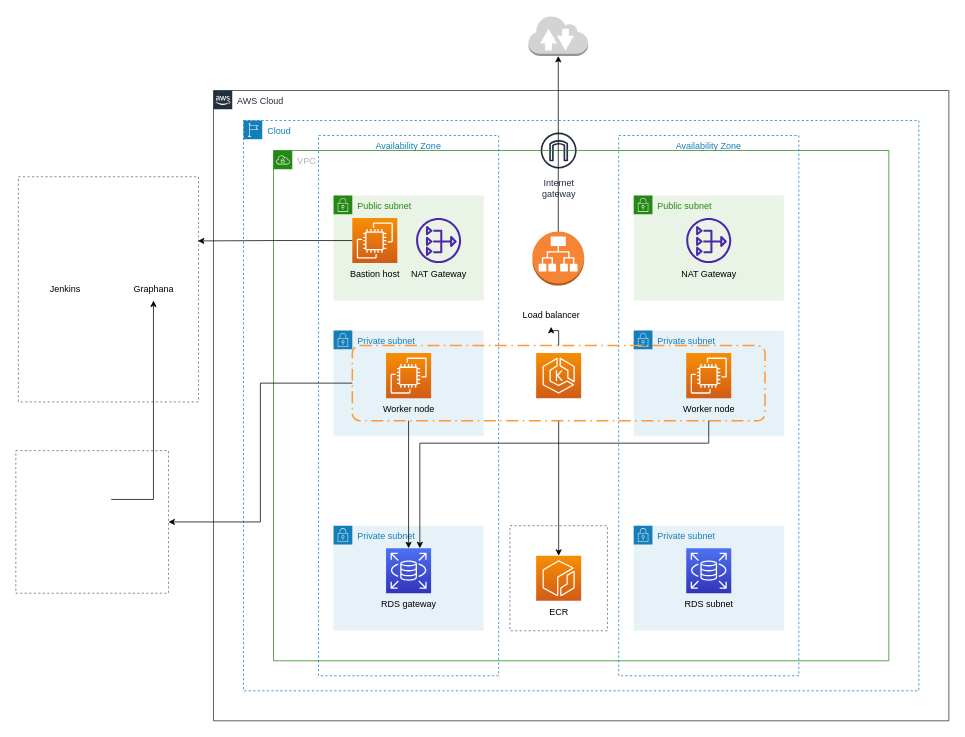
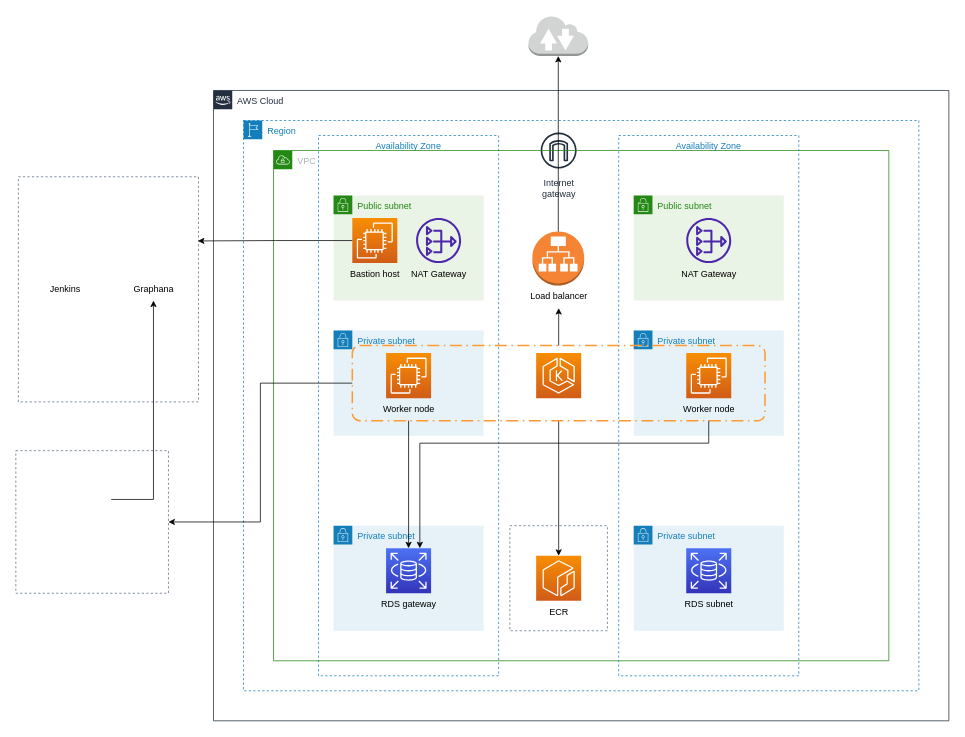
node "Cloud": label "Cloud" -> "Region"
node "Load balancer": moved (551, 315) -> (558, 297)
